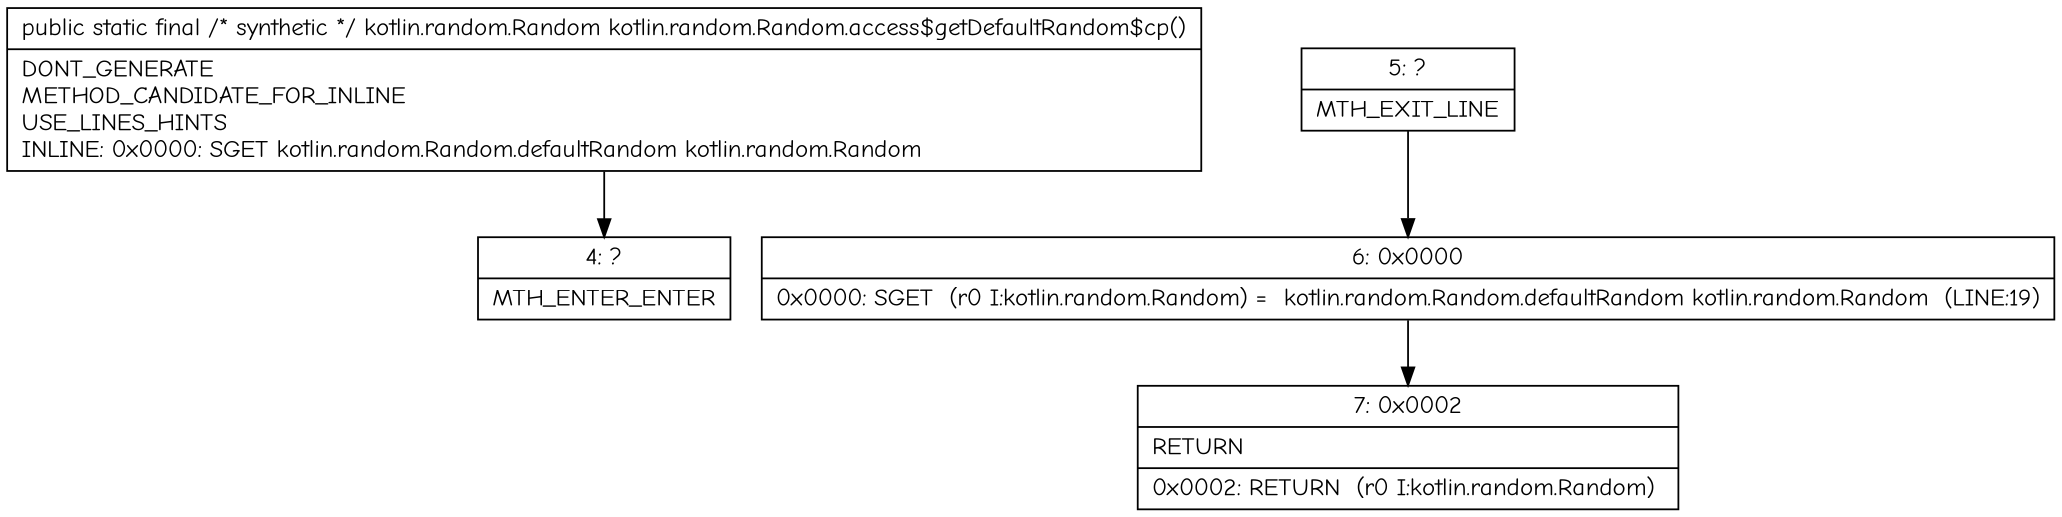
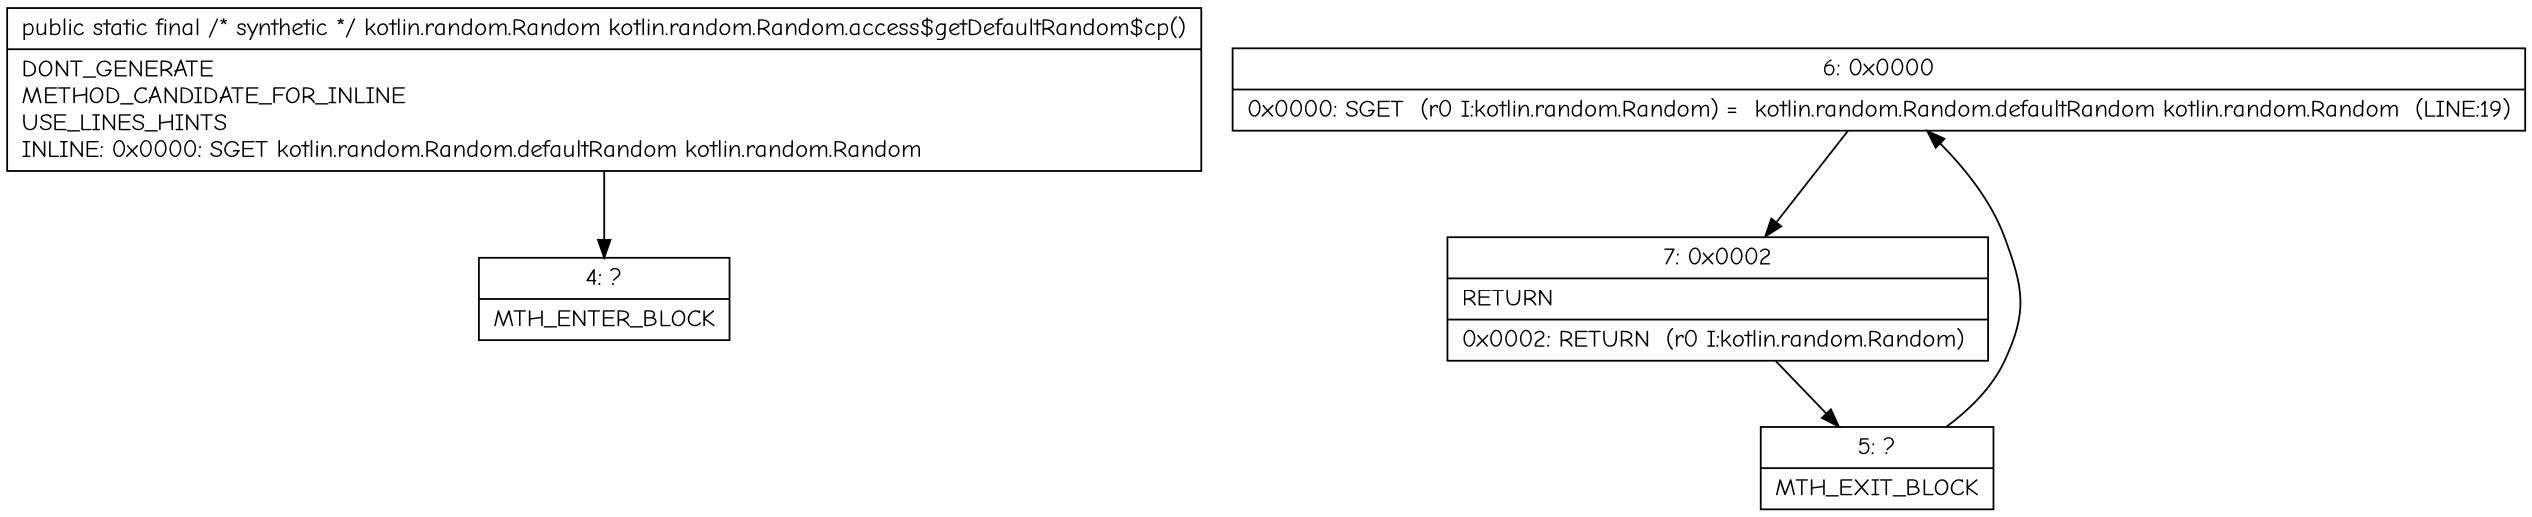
node "5: ?": text "MTH_EXIT_LINE" -> "MTH_EXIT_BLOCK"
node "4: ?": text "MTH_ENTER_ENTER" -> "MTH_ENTER_BLOCK"
edge "7: 0x0002" -> "5: ?": added
